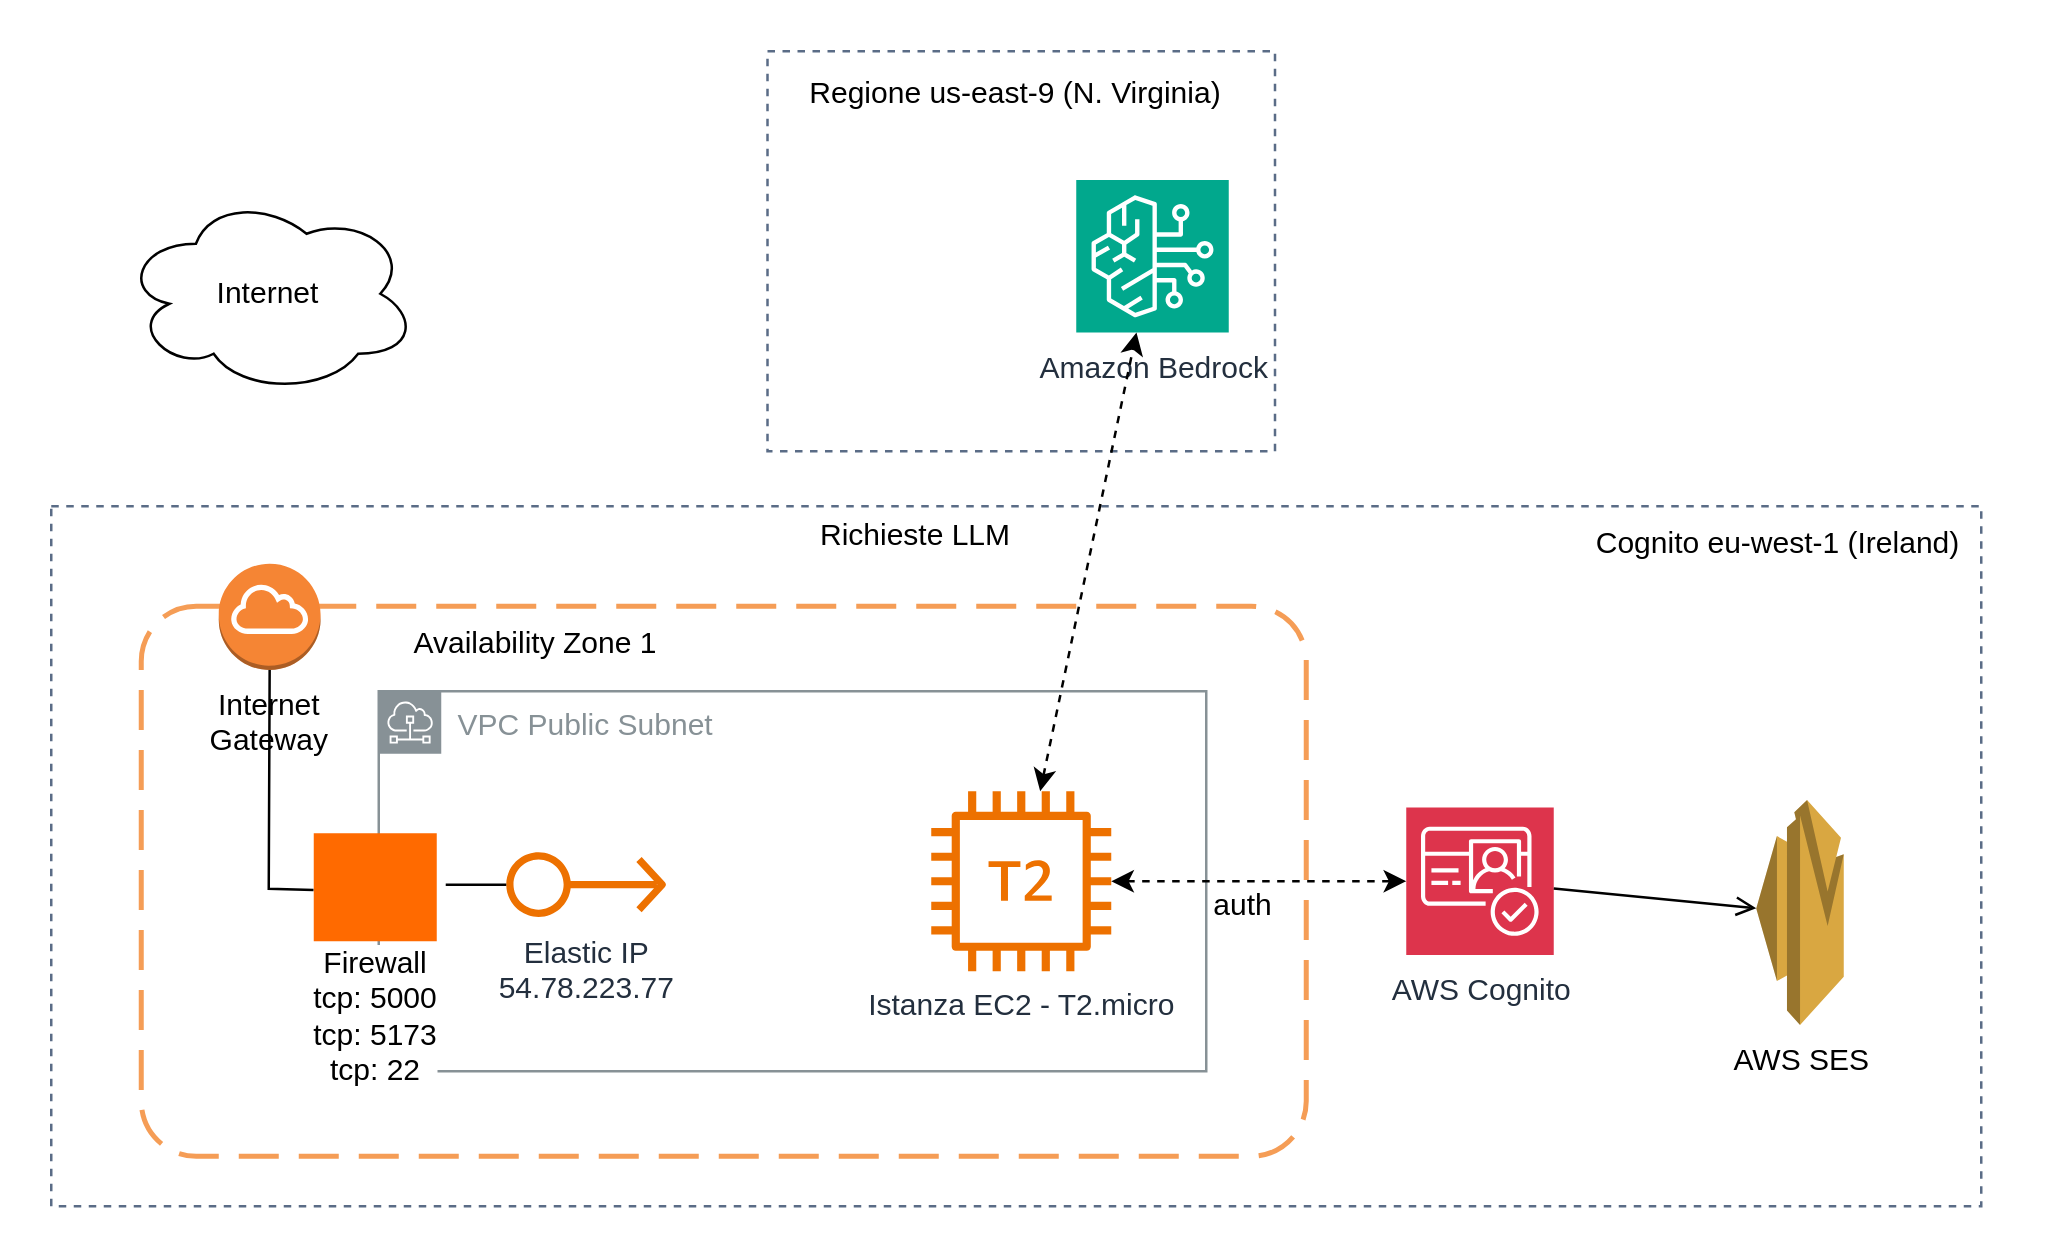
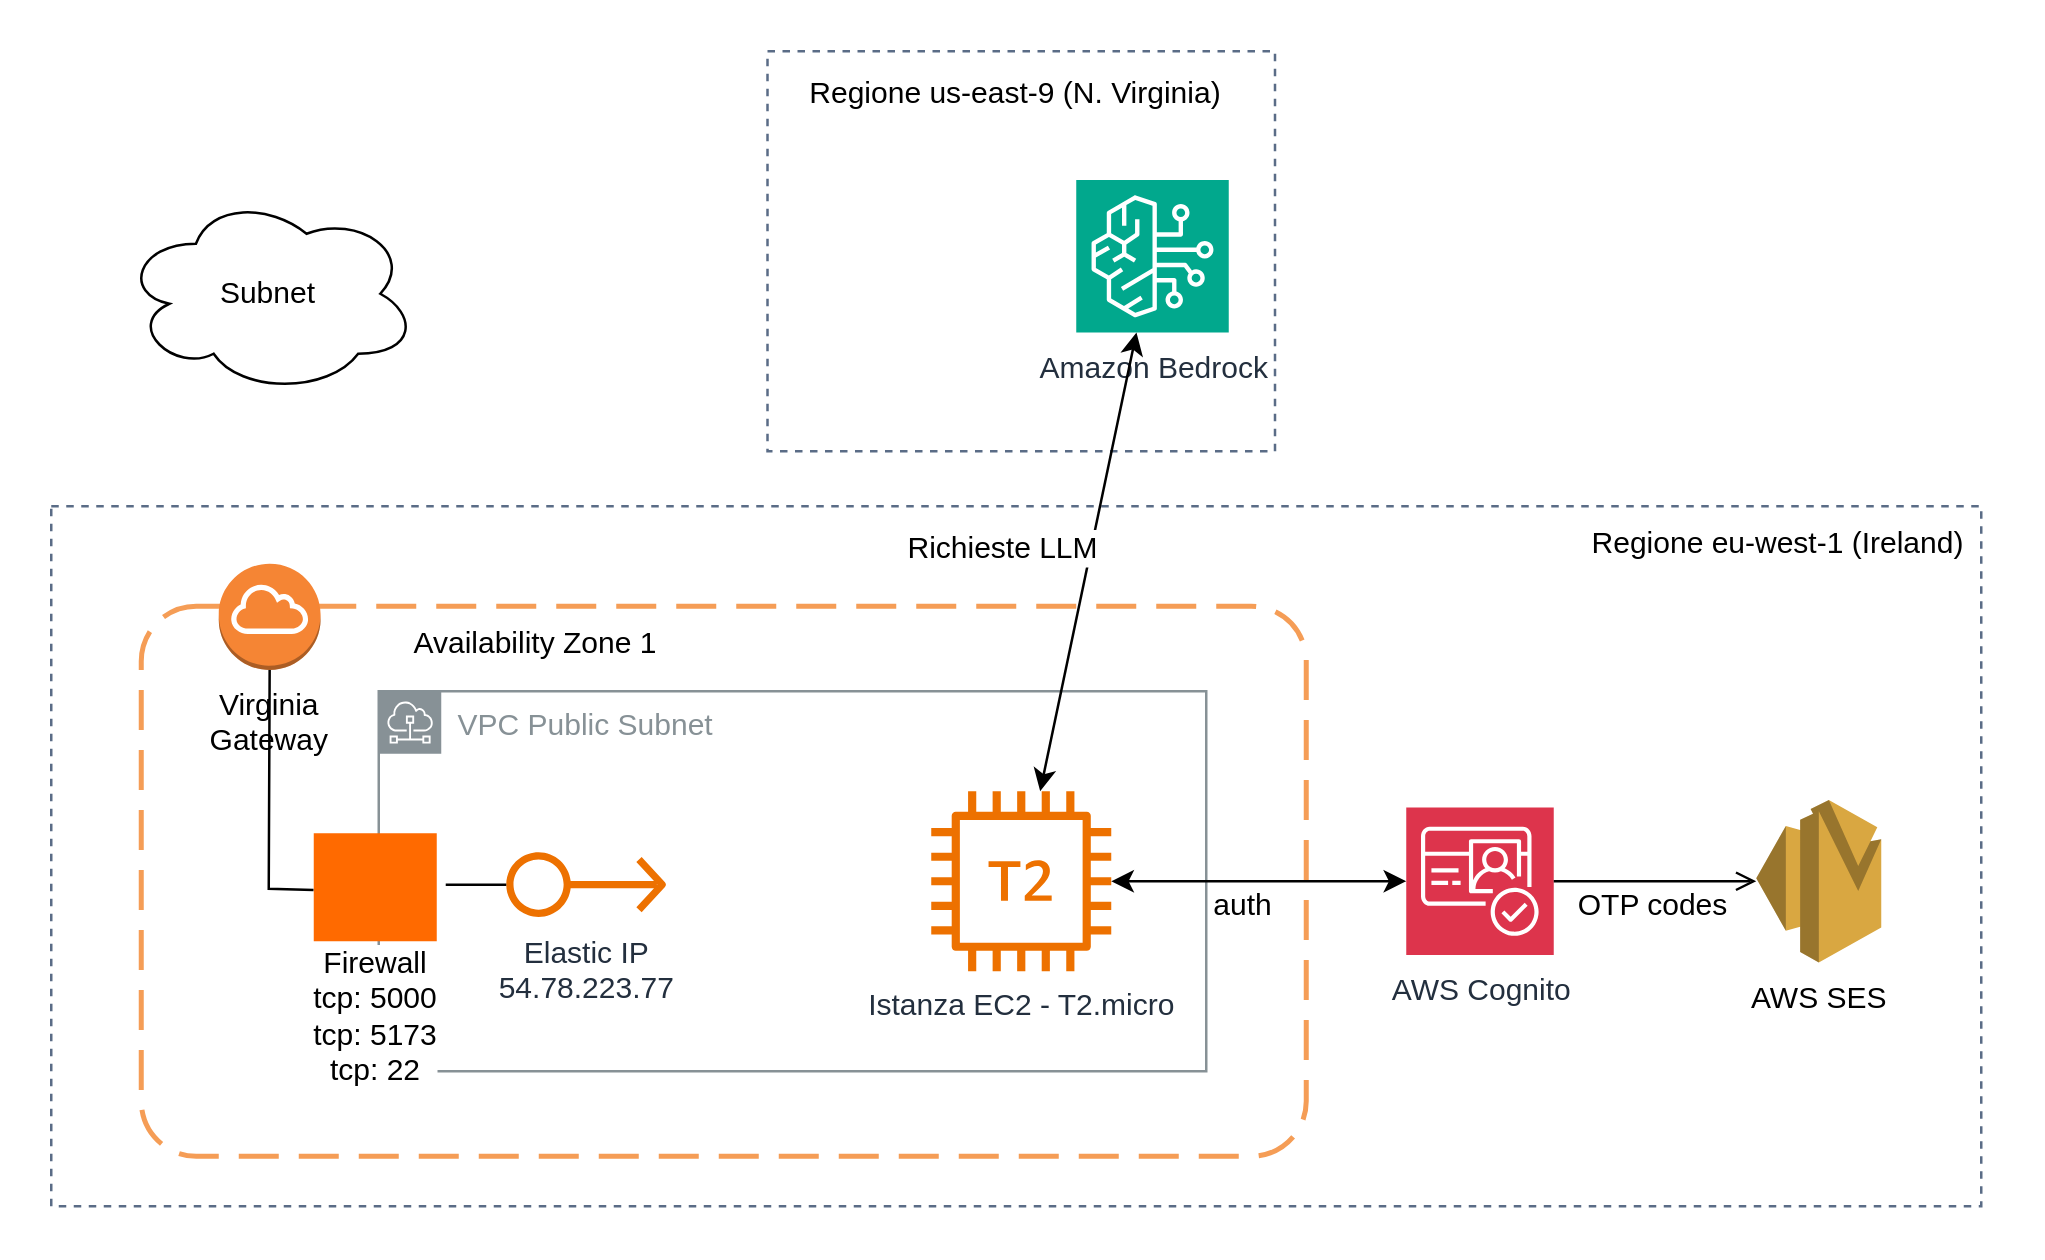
node "Internet": label "Internet" -> "Subnet"
edge "Amazon Bedrock" -- "Istanza EC2 - T2.micro": style dashed -> solid
node "Richieste LLM": moved (916, 536) -> (1004, 549)
node "Cognito eu-west-1 (Ireland)": label "Cognito eu-west-1 (Ireland)" -> "Regione eu-west-1 (Ireland)"
node "Internet Gateway": label "Internet Gateway" -> "Virginia Gateway"
edge "Istanza EC2 - T2.micro" -- "AWS Cognito": style dashed -> solid
node "OTP codes": added
node "AWS SES": size 88x225 -> 125x163
